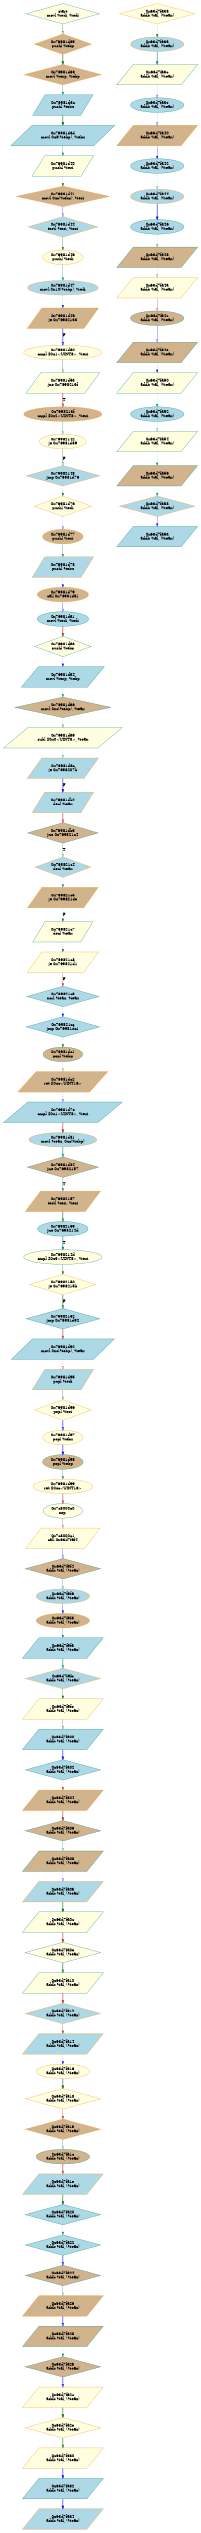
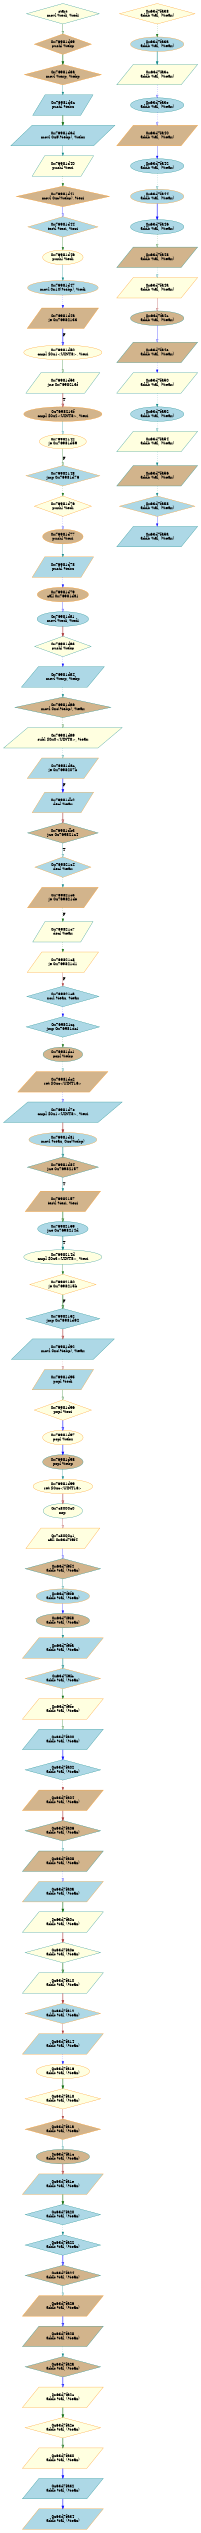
node "0x63d7f9f8 addb %al, (%eax)": color darkorange -> teal
node "0x63d7f9fa addb %al, (%eax)": color teal -> darkorange
